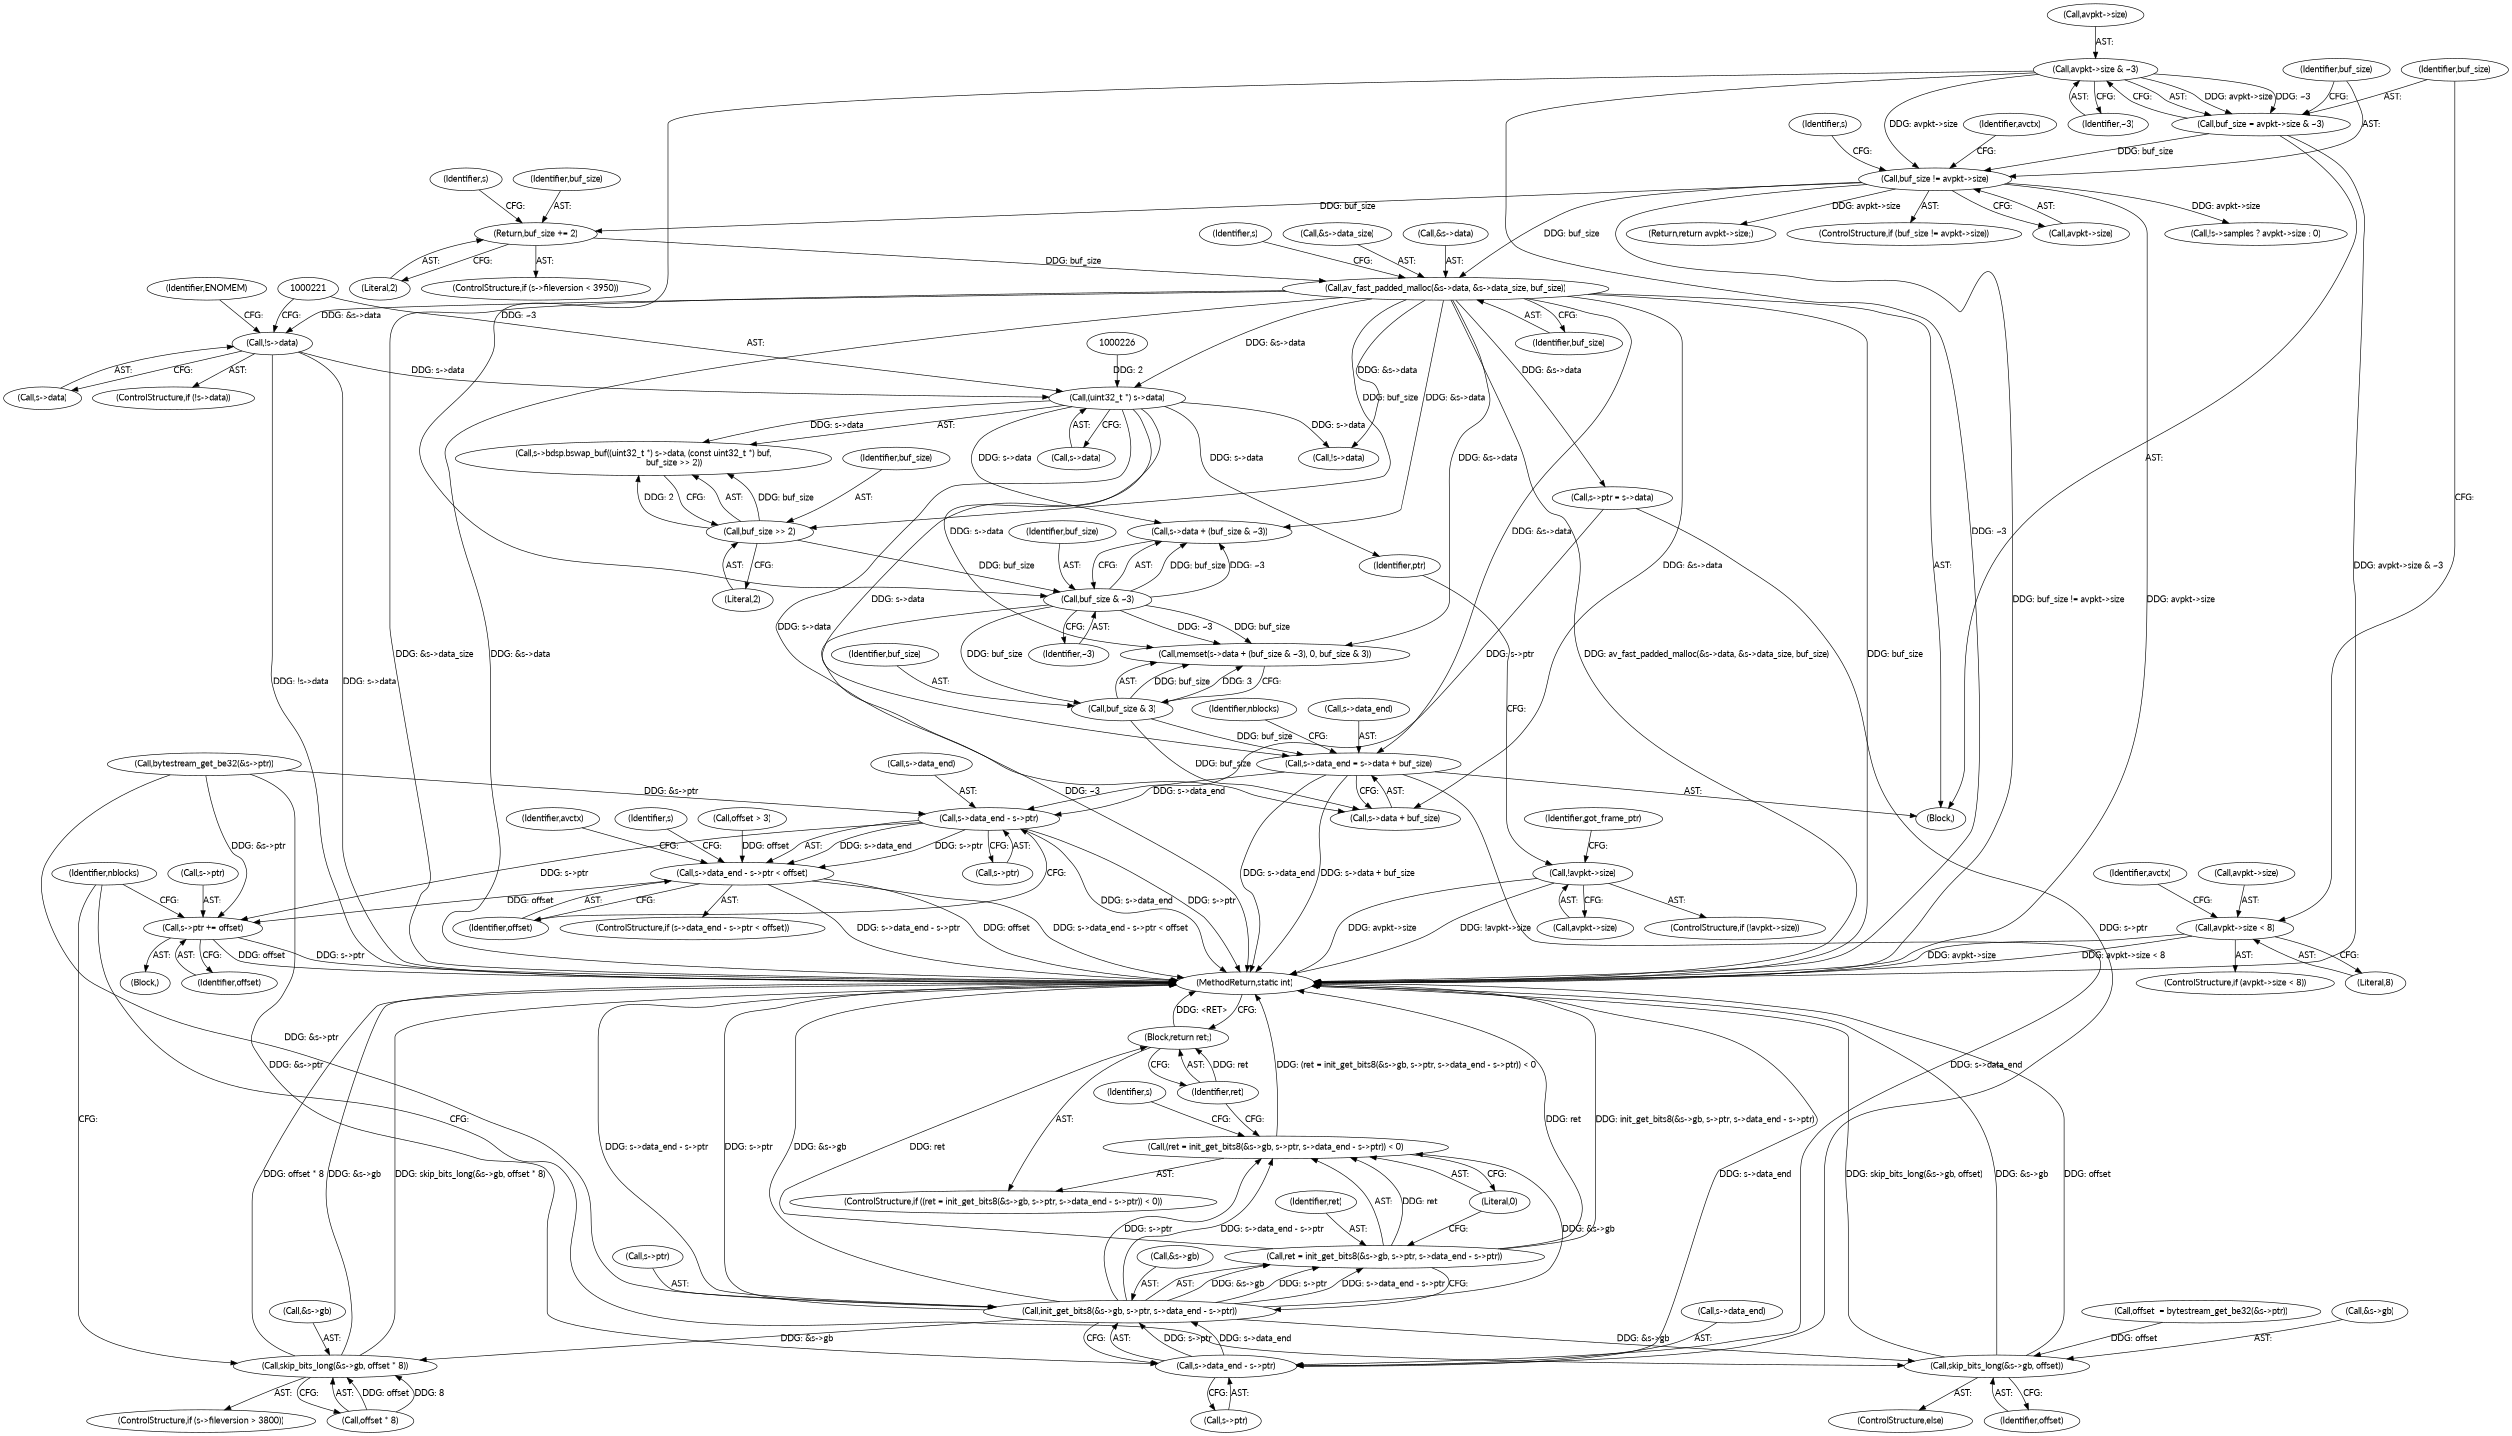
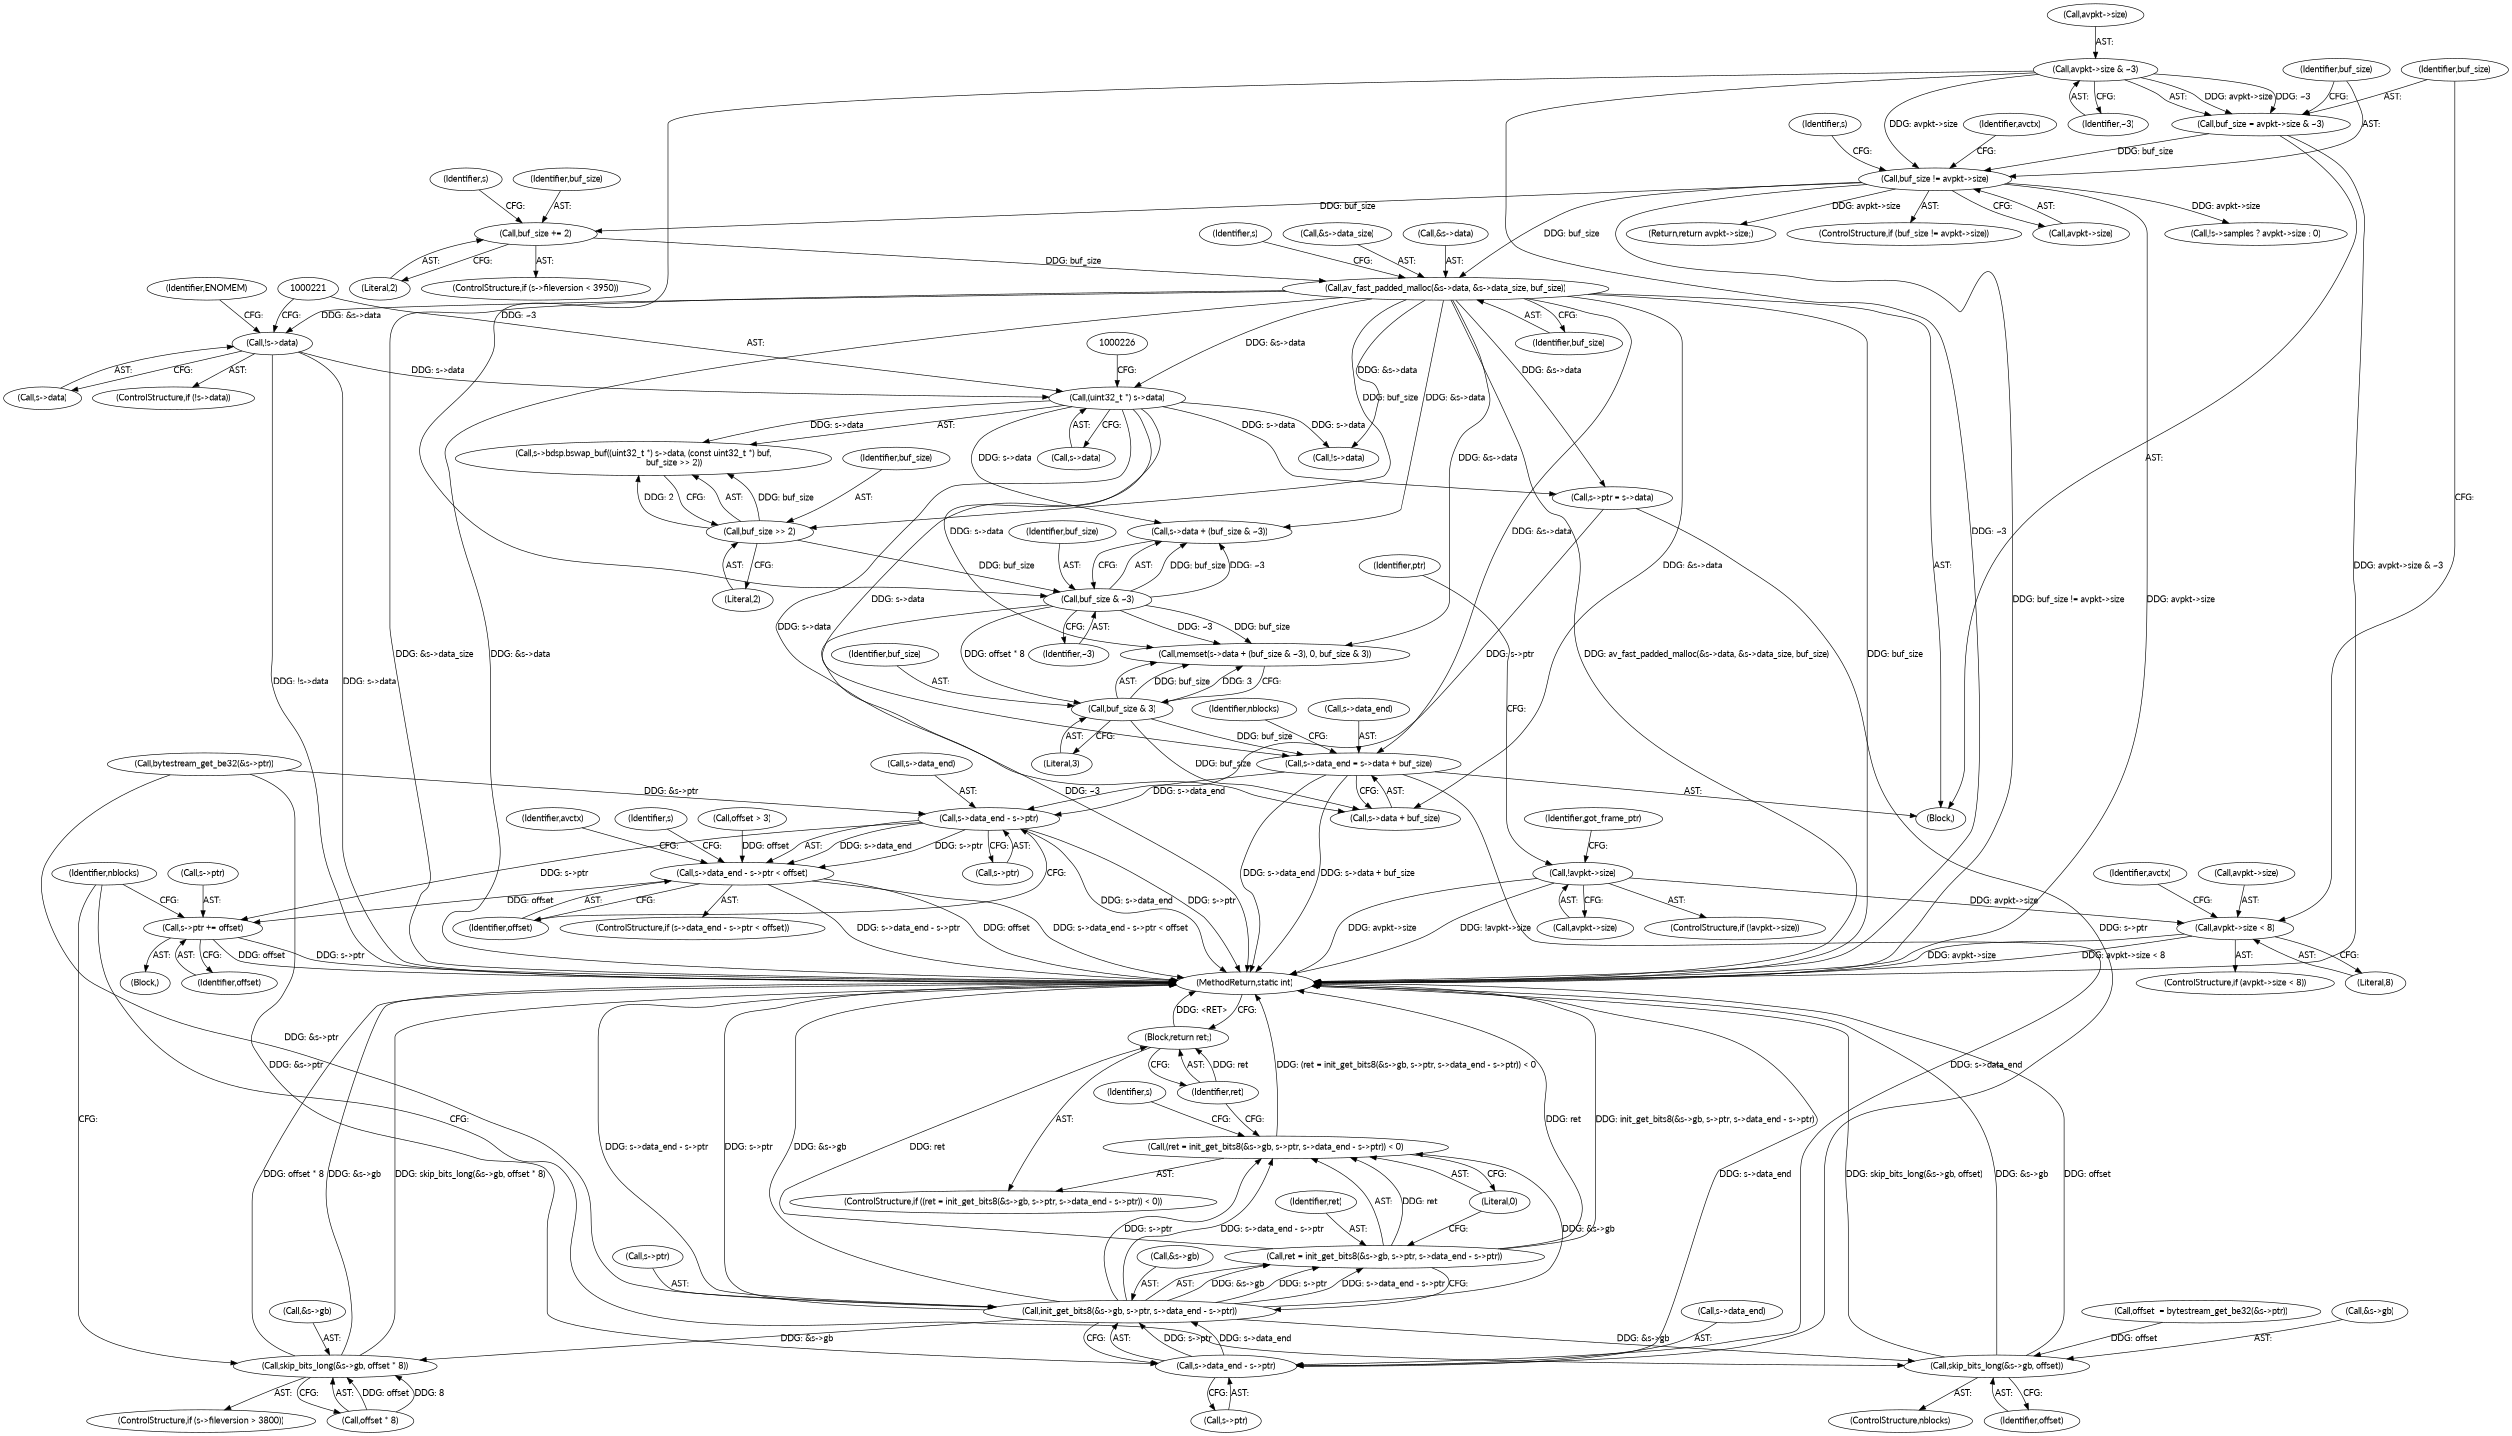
edge "(Call,buf_size = avpkt->size & ~3)" -> "(Call,avpkt->size & ~3)": removed, label "CFG:"
node "(Return,buf_size += 2)": label "(Return,buf_size += 2)" -> "(Call,buf_size += 2)"
edge "1000226" -> "(Call,(uint32_t *) s->data)": label "DDG: 2" -> "CFG: "
edge "(Call,(uint32_t *) s->data)" -> "(Identifier,ptr)": now "(Call,(uint32_t *) s->data)" -> "(Call,s->ptr = s->data)"
edge "(Call,buf_size & ~3)" -> "(Call,buf_size & 3)": label "DDG: buf_size" -> "DDG: offset * 8"
node "(Literal,3)": added
edge "(Call,bytestream_get_be32(&s->ptr))" -> "(Call,s->ptr += offset)": removed, label "DDG: &s->ptr"
edge "(Call,!avpkt->size)" -> "(Call,avpkt->size < 8)": added, label "DDG: avpkt->size"
node "(ControlStructure,else)": label "(ControlStructure,else)" -> "(ControlStructure,nblocks)"
